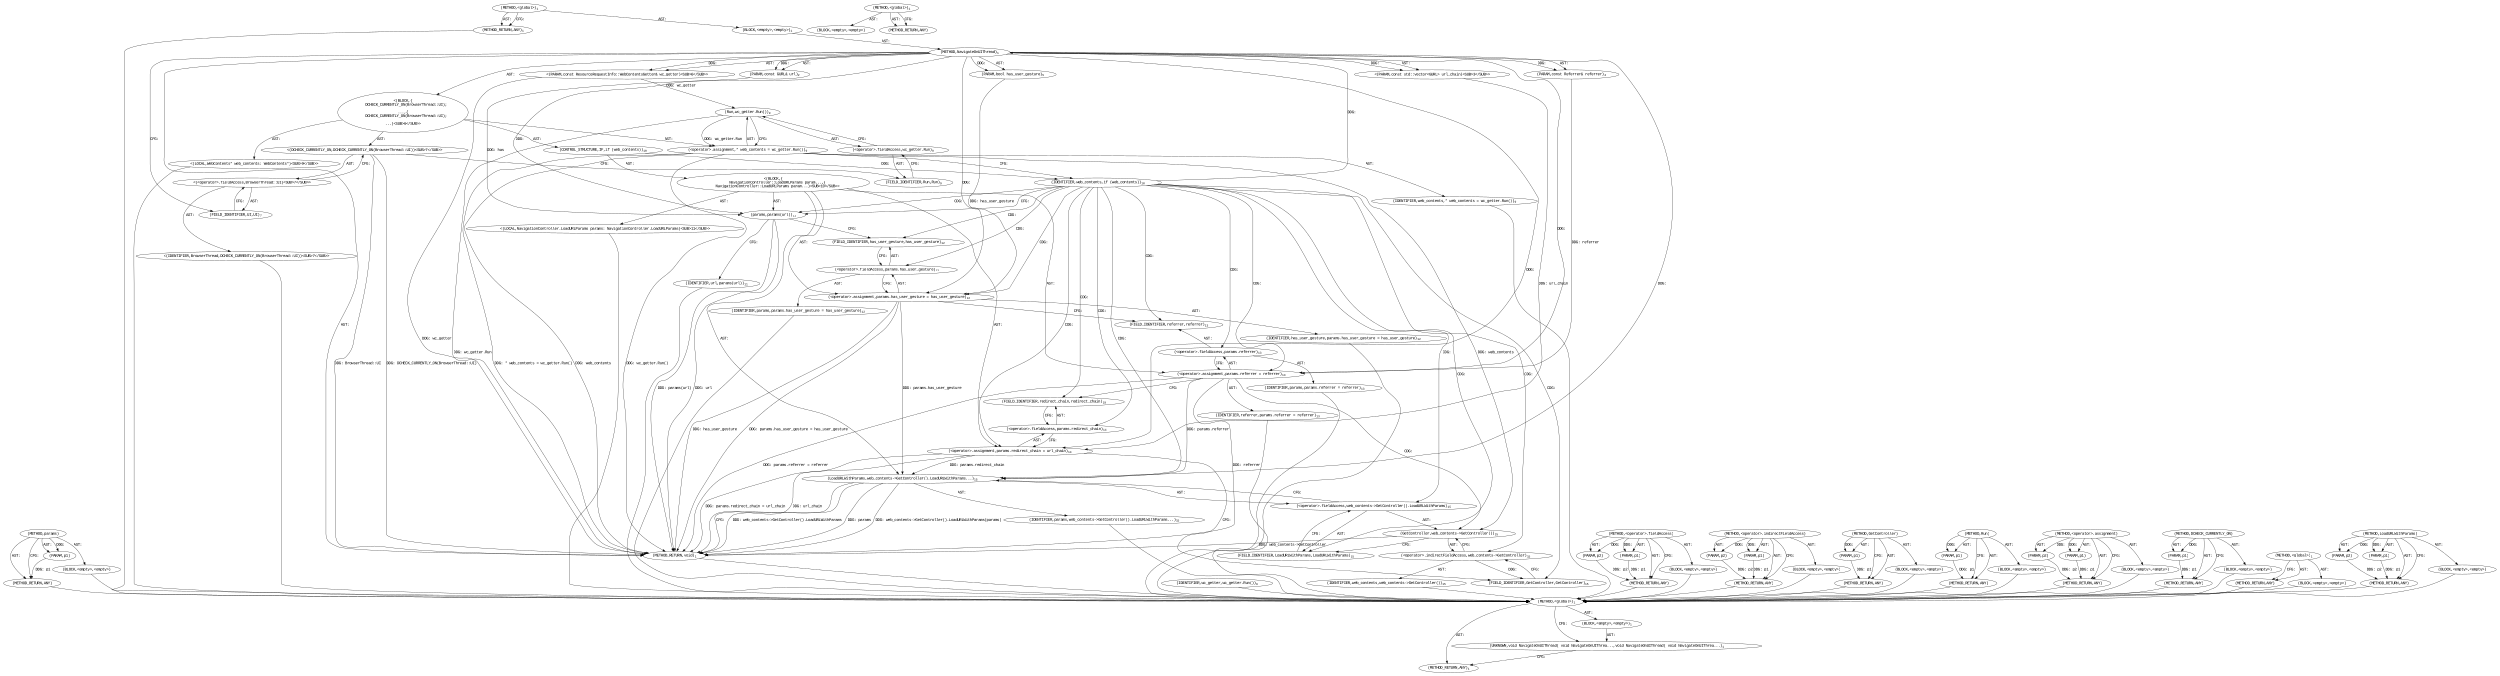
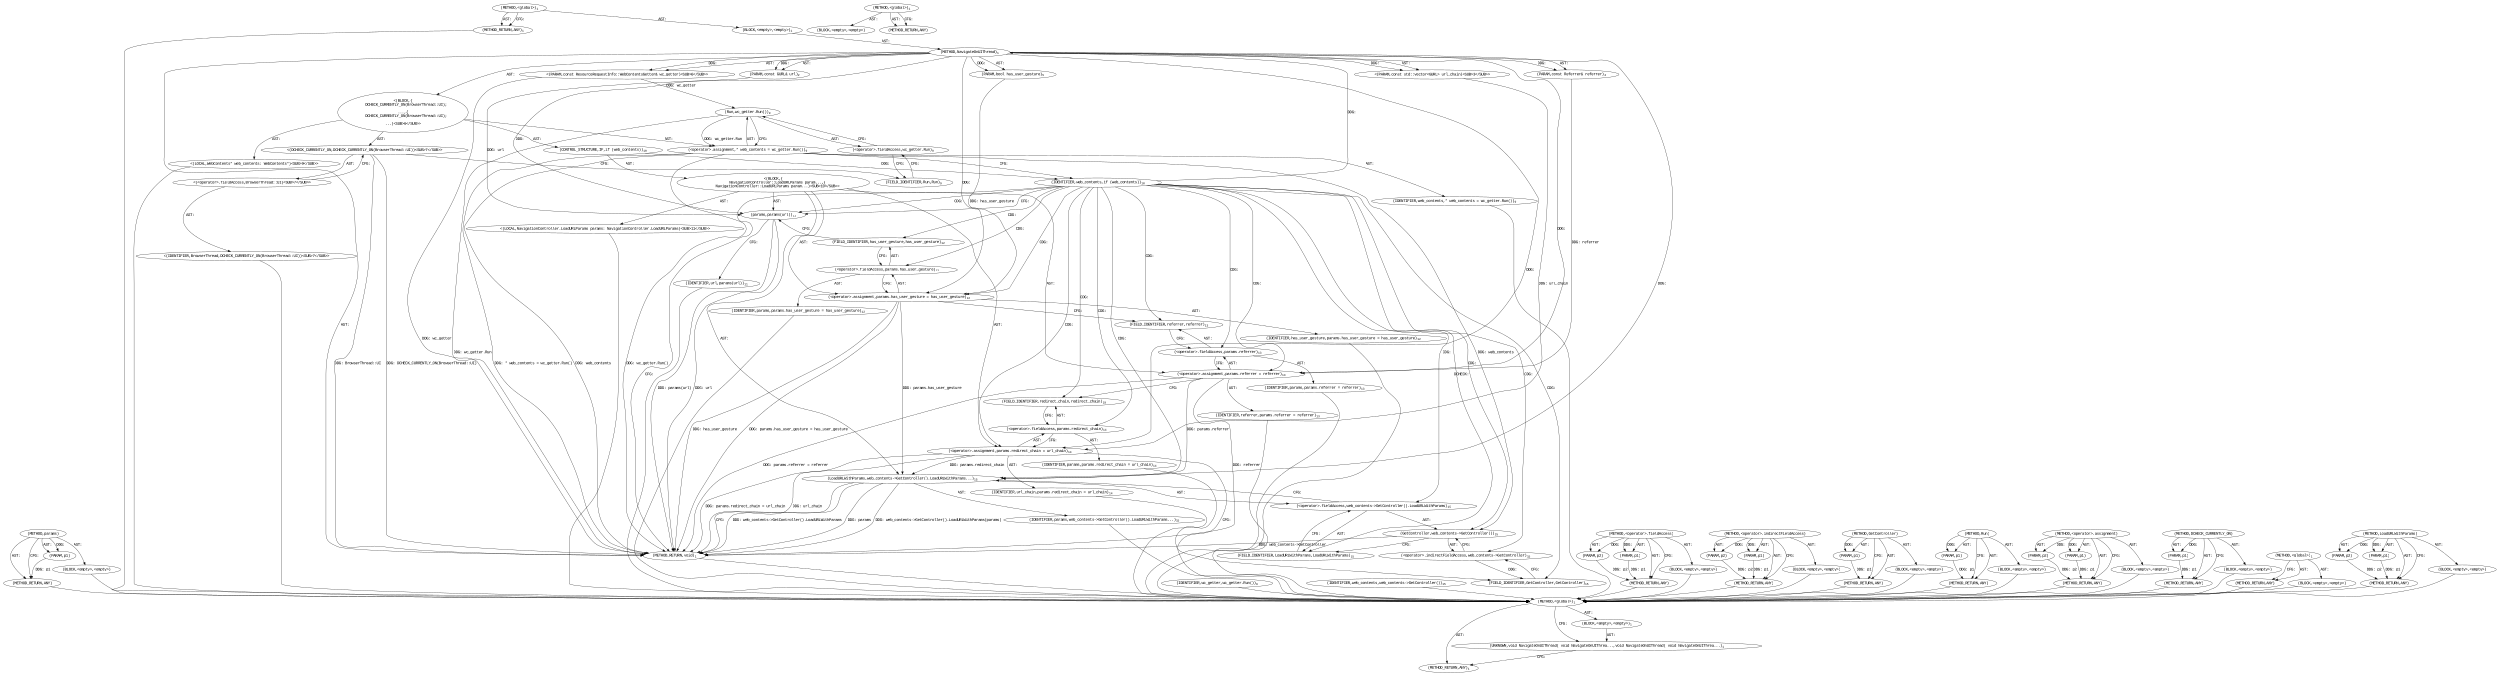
edge "(PARAM,const GURL& url)" -> "(params,params(url))": label "DDG: has" -> "DDG: url"
edge "(<operator>.fieldAccess,wc_getter.Run)" -> "(FIELD_IDENTIFIER,Run,Run)": label "AST: " -> "CFG: "
node "(FIELD_IDENTIFIER,UI,UI)": removed
edge "(params,params(url))" -> "(FIELD_IDENTIFIER,has_user_gesture,has_user_gesture)": reversed
edge "(IDENTIFIER,web_contents,if (web_contents))" -> "(METHOD_RETURN,void)": added, label "CFG:"
edge "(FIELD_IDENTIFIER,referrer,referrer)" -> "(<operator>.fieldAccess,params.referrer)": added, label "CFG:"
edge "(IDENTIFIER,web_contents,if (web_contents))" -> "(FIELD_IDENTIFIER,LoadURLWithParams,LoadURLWithParams)": label "CDG: " -> "DCHECK: "
edge "(<operator>.assignment,params.referrer = referrer)" -> "(GetController,web_contents->GetController())": now "(IDENTIFIER,web_contents,if (web_contents))" -> "(GetController,web_contents->GetController())"
node "(IDENTIFIER,params,params.redirect_chain = url_chain)": added
node "(IDENTIFIER,url_chain,params.redirect_chain = url_chain)": added
edge "(<operator>.indirectFieldAccess,web_contents->GetController)" -> "(IDENTIFIER,web_contents,web_contents->GetController())": removed, label "AST:"
